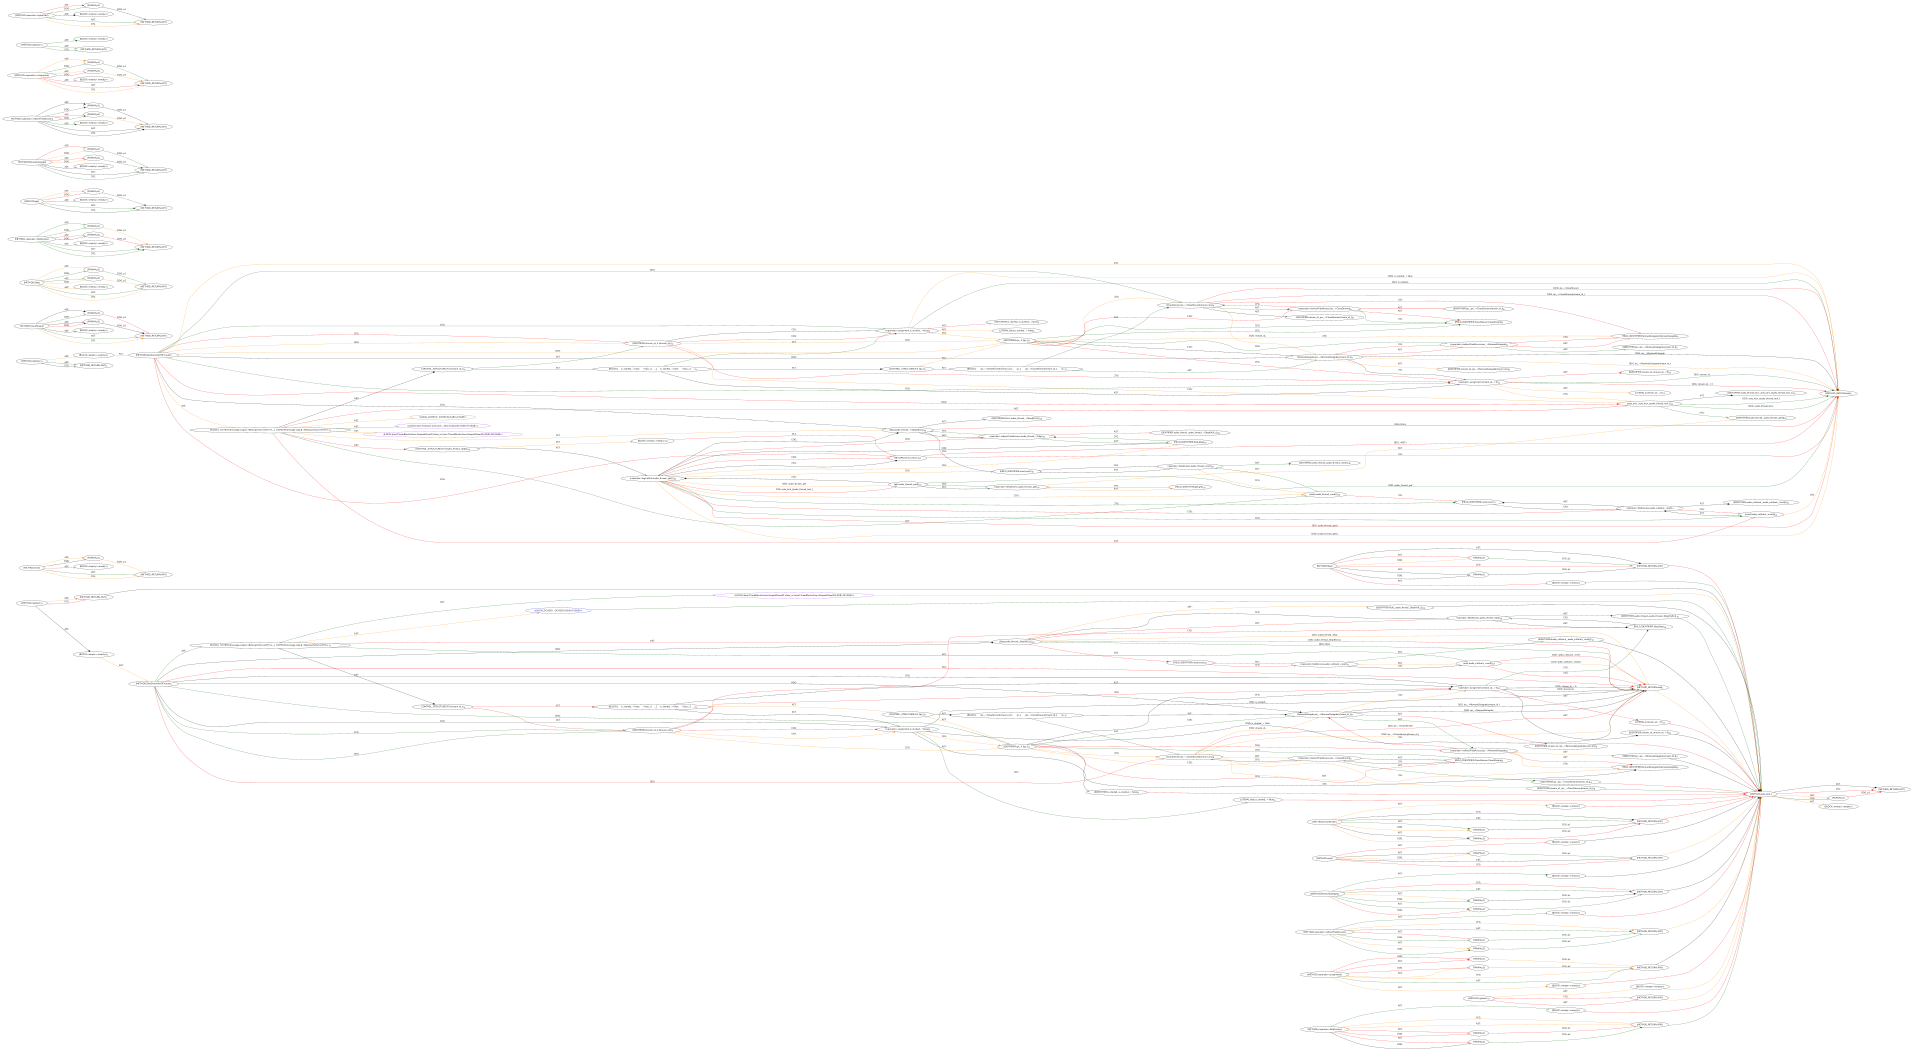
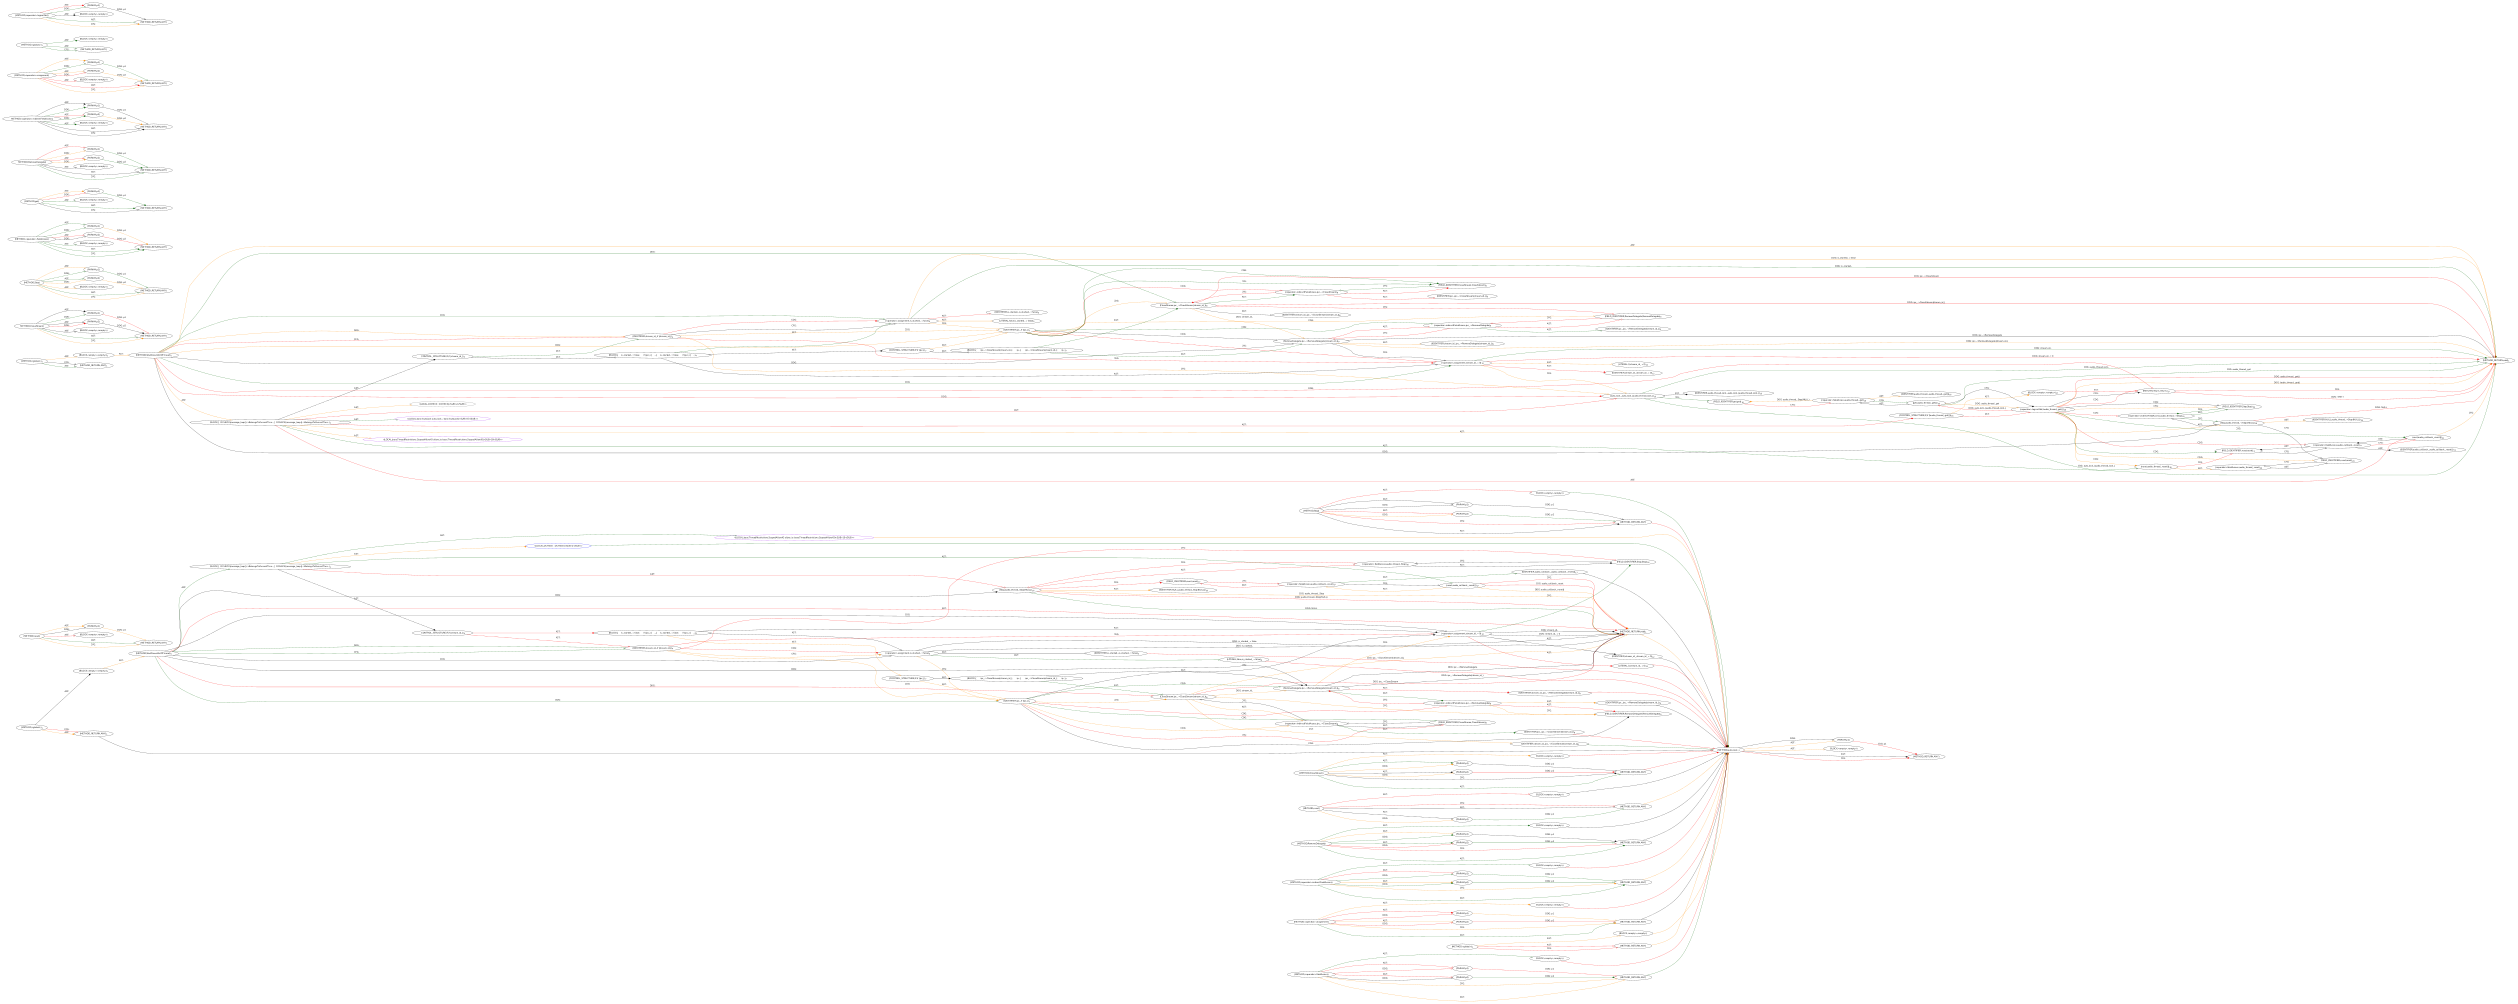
edge "(auto_lock_,auto_lock_(audio_thread_lock_))" -> "(IDENTIFIER,audio_thread_,audio_thread_.get())": now "(auto_lock_,auto_lock_(audio_thread_lock_))" -> "(FIELD_IDENTIFIER,get,get)"
edge "(Stop,audio_thread_->Stop(NULL))" -> "(IDENTIFIER,NULL,audio_thread_->Stop(NULL))": color black -> darkorange
node "(IDENTIFIER,audio_thread_,audio_thread_->Stop(NULL))": removed
edge "(<operator>.logicalNot,!audio_thread_.get())" -> "(Stop,audio_thread_->Stop(NULL))": removed, label "CDG:"
edge "(CONTROL_STRUCTURE,IF,if (!audio_thread_.get()))" -> "(<operator>.logicalNot,!audio_thread_.get())": color black -> red
node "(IDENTIFIER,audio_thread_,audio_thread_.reset())": removed
edge "(reset,audio_thread_.reset())" -> "(<operator>.fieldAccess,audio_thread_.reset)": color darkgreen -> darkorange
edge "(<operator>.fieldAccess,audio_thread_.reset)" -> "(reset,audio_thread_.reset())": removed, label "CFG:"
edge "(FIELD_IDENTIFIER,get,get)" -> "(<operator>.fieldAccess,audio_thread_.get)": color darkgreen -> red
edge "(<operator>.fieldAccess,audio_thread_.get)" -> "(FIELD_IDENTIFIER,get,get)": label "AST: " -> "DDG: audio_thread_.Stop(NULL)"
edge "(IDENTIFIER,NULL,audio_thread_.Stop(NULL))" -> "(METHOD,auto_lock_)": removed
edge "(<operator>.fieldAccess,audio_thread_.Stop)" -> "(Stop,audio_thread_.Stop(NULL))": color black -> red
node "(IDENTIFIER,audio_thread_,audio_thread_.Stop(NULL))": removed
